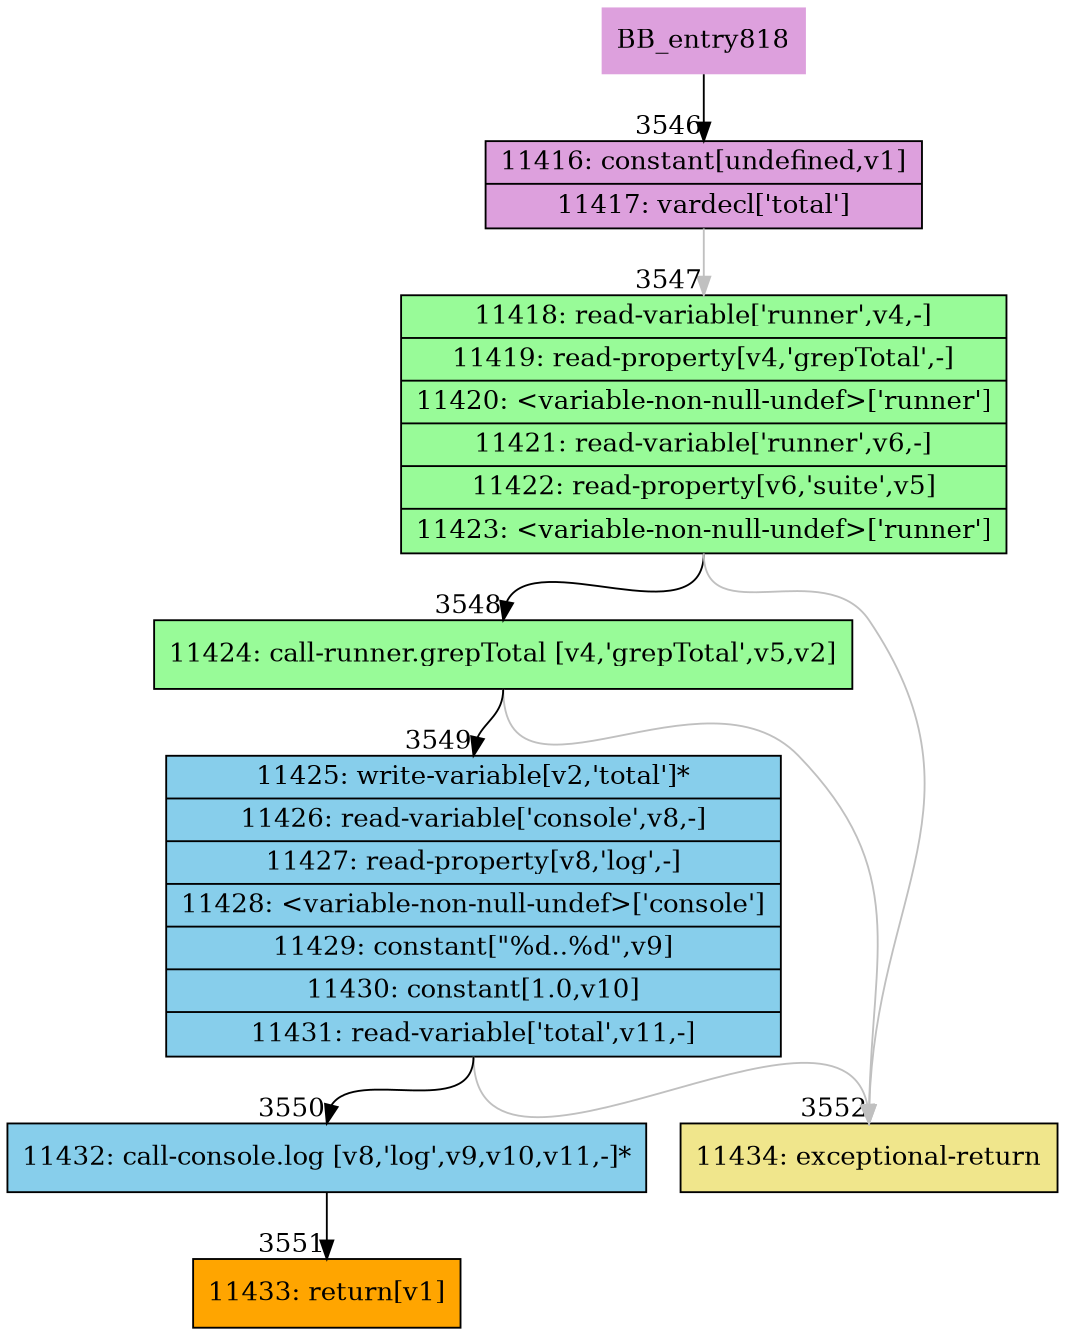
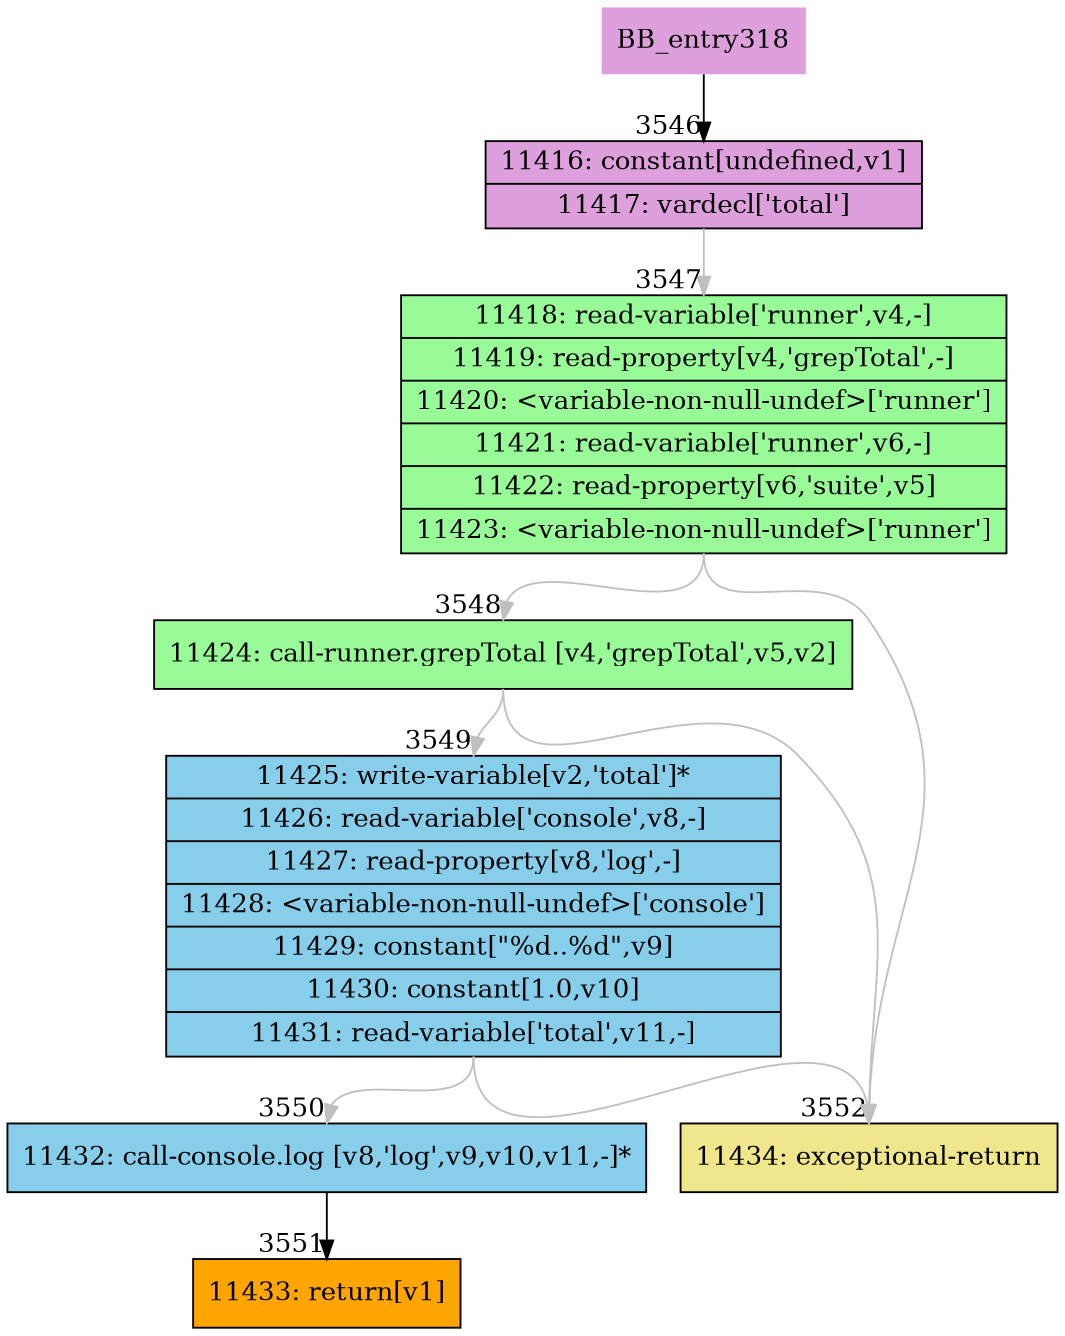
node "BB_entry818": label "BB_entry818" -> "BB_entry318"
edge "11418: read-variable['runner',v4,-]" -> "11424: call-runner.grepTotal [v4,'grepTotal',v5,v2]": color black -> gray
edge "11424: call-runner.grepTotal [v4,'grepTotal',v5,v2]" -> "11425: write-variable[v2,'total']*": color black -> gray
edge "11425: write-variable[v2,'total']*" -> "11432: call-console.log [v8,'log',v9,v10,v11,-]*": color black -> gray
